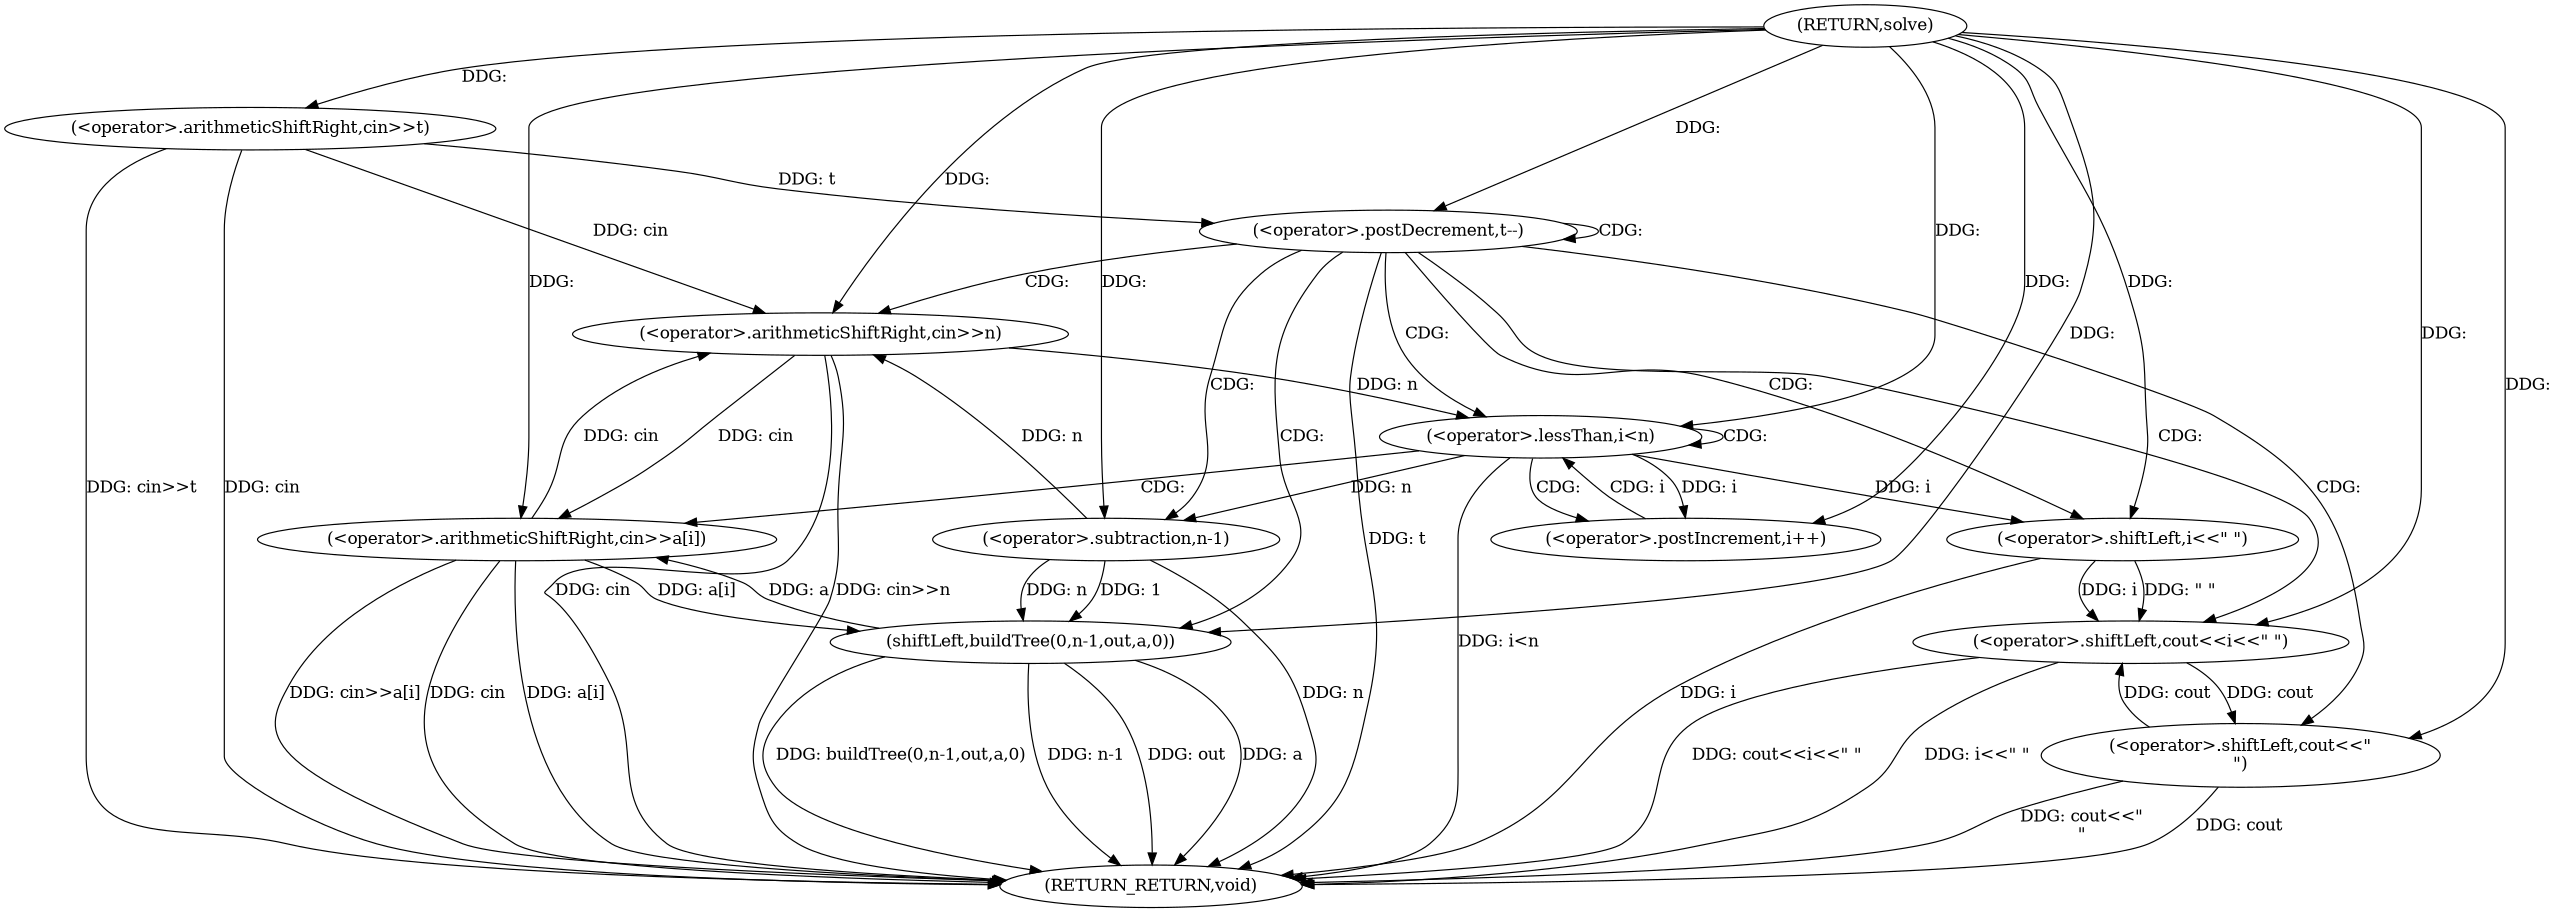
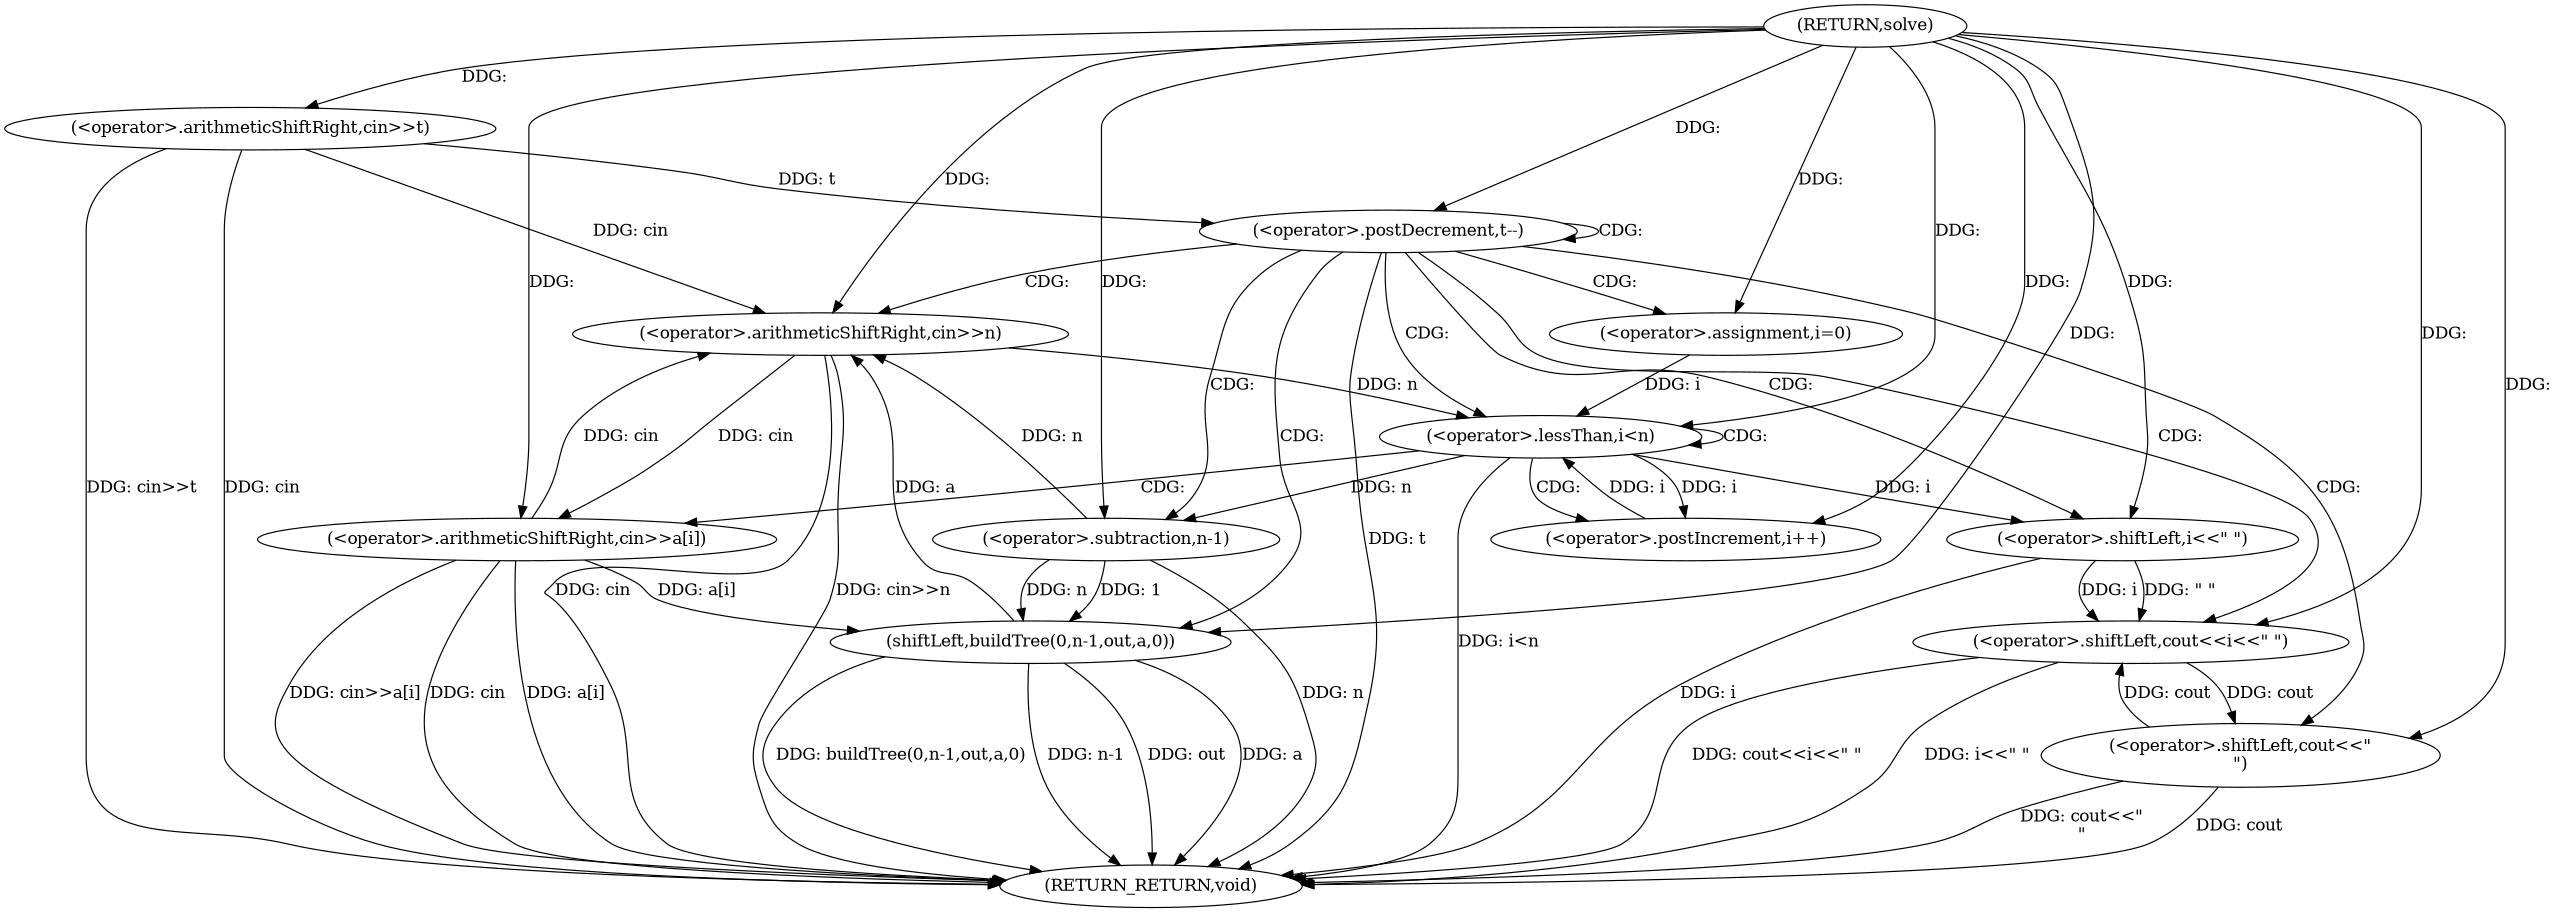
node "(<operator>.assignment,i=0)": added
edge "(<operator>.postIncrement,i++)" -> "(<operator>.lessThan,i<n)": label "CDG: i" -> "DDG: i"
edge "(shiftLeft,buildTree(0,n-1,out,a,0))" -> "(<operator>.arithmeticShiftRight,cin>>a[i])": now "(shiftLeft,buildTree(0,n-1,out,a,0))" -> "(<operator>.arithmeticShiftRight,cin>>n)"
